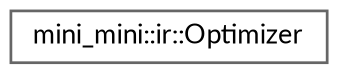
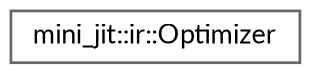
node "mini_mini::ir::Optimizer": label "mini_mini::ir::Optimizer" -> "mini_jit::ir::Optimizer"
